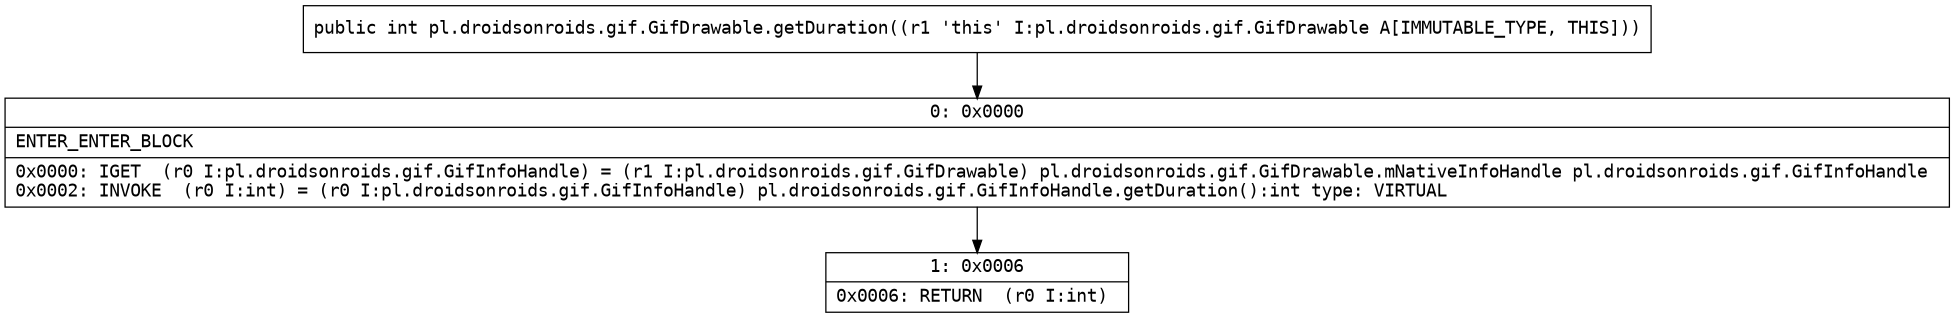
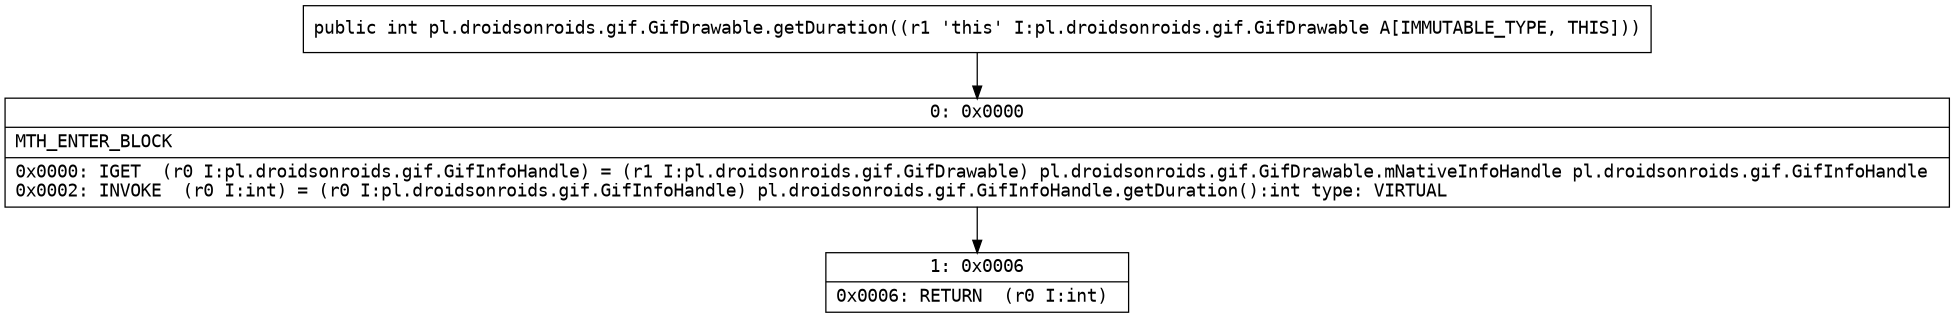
node "0: 0x0000": text "ENTER_ENTER_BLOCK" -> "MTH_ENTER_BLOCK"
